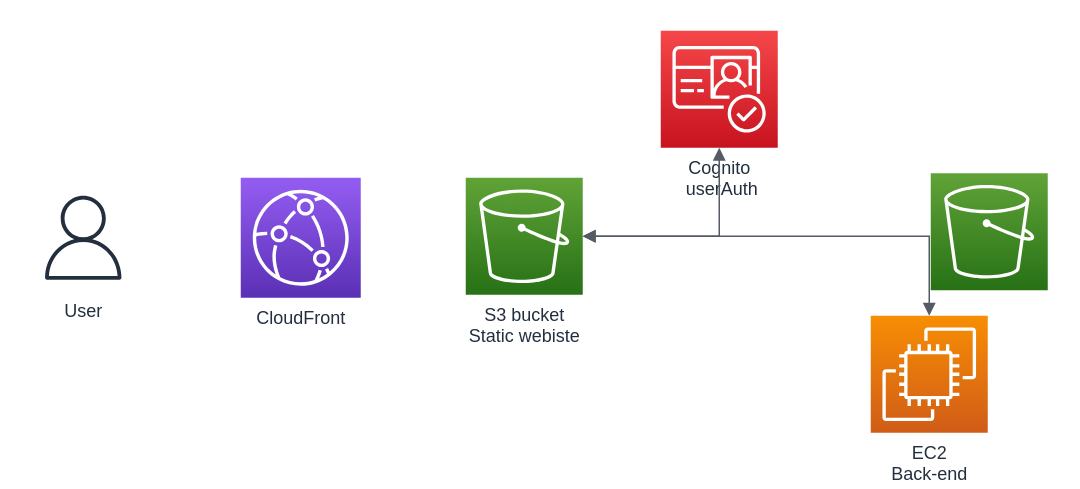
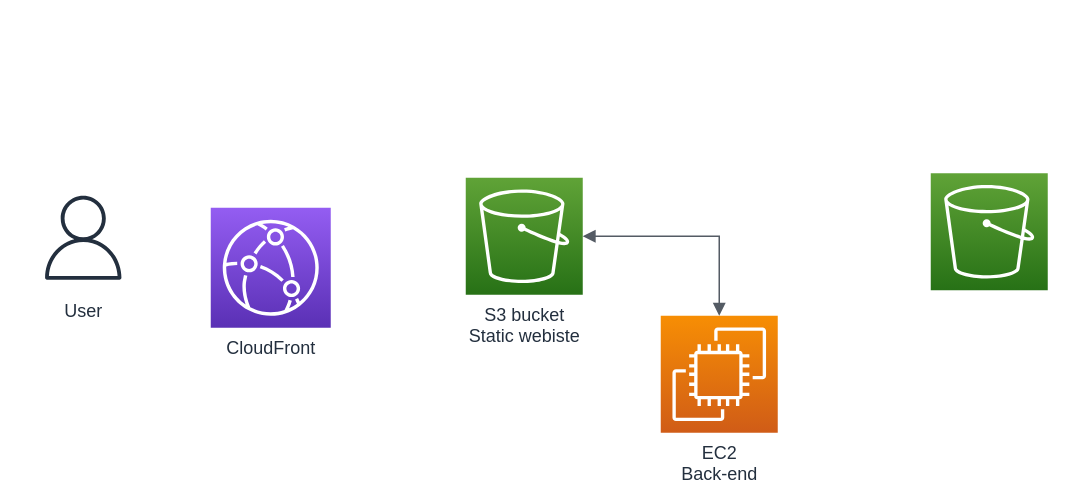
node "Cognito userAuth": removed
edge "Cognito userAuth" -- "S3 bucket Static webiste": removed
node "CloudFront": moved (301, 238) -> (271, 268)
node "EC2 Back-end": moved (929, 374) -> (719, 374)
